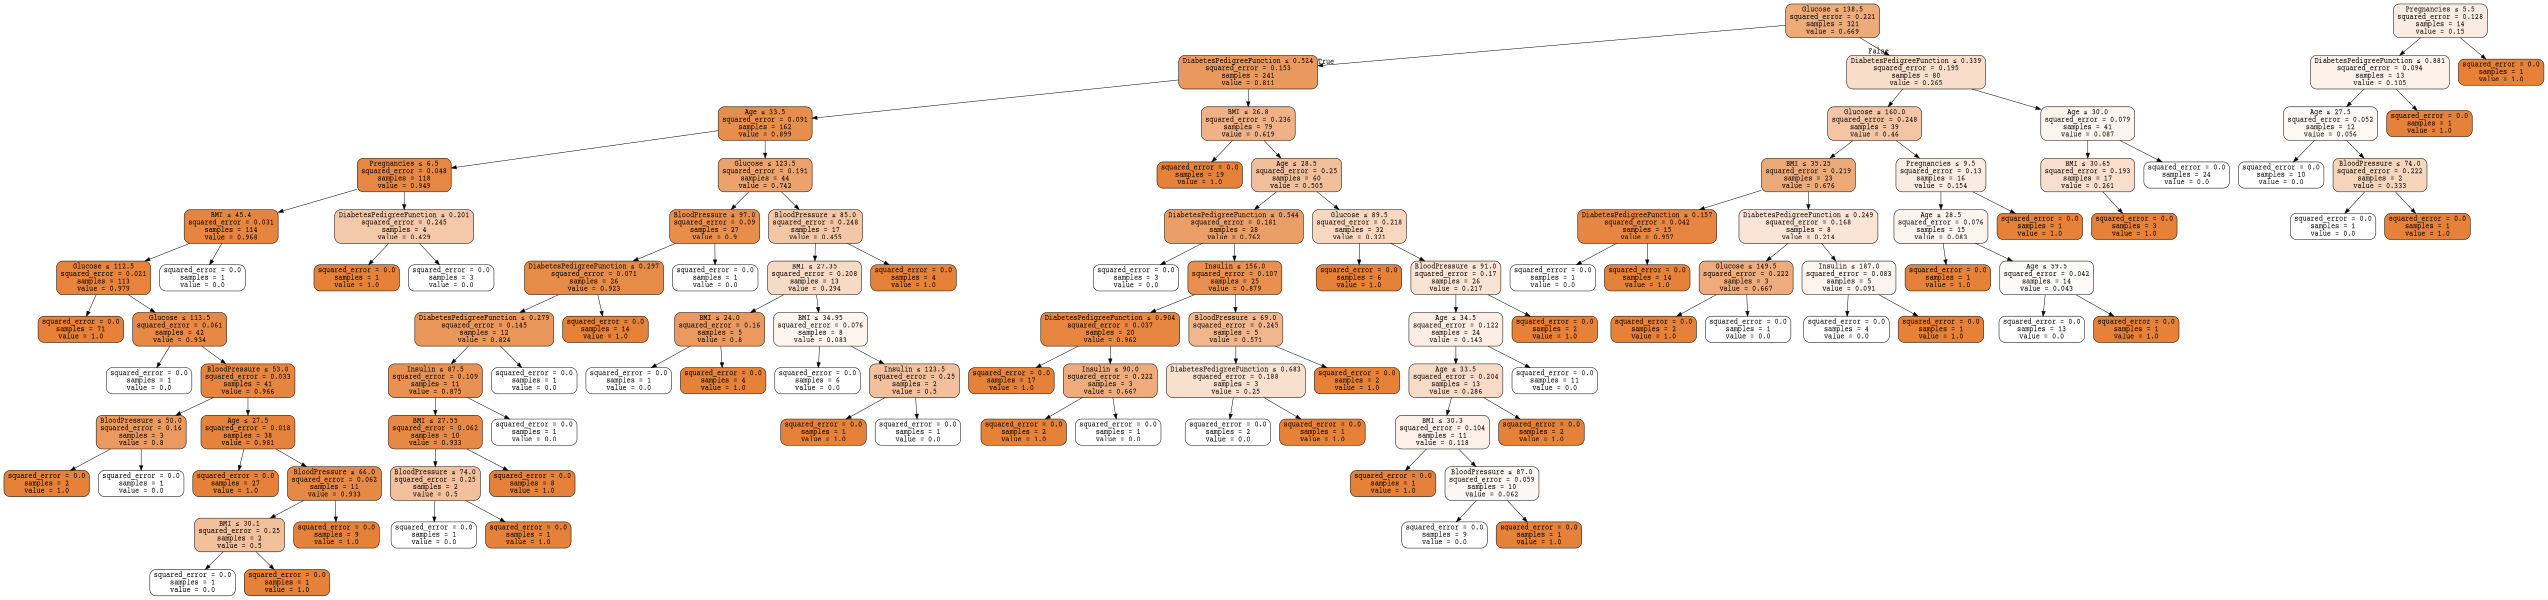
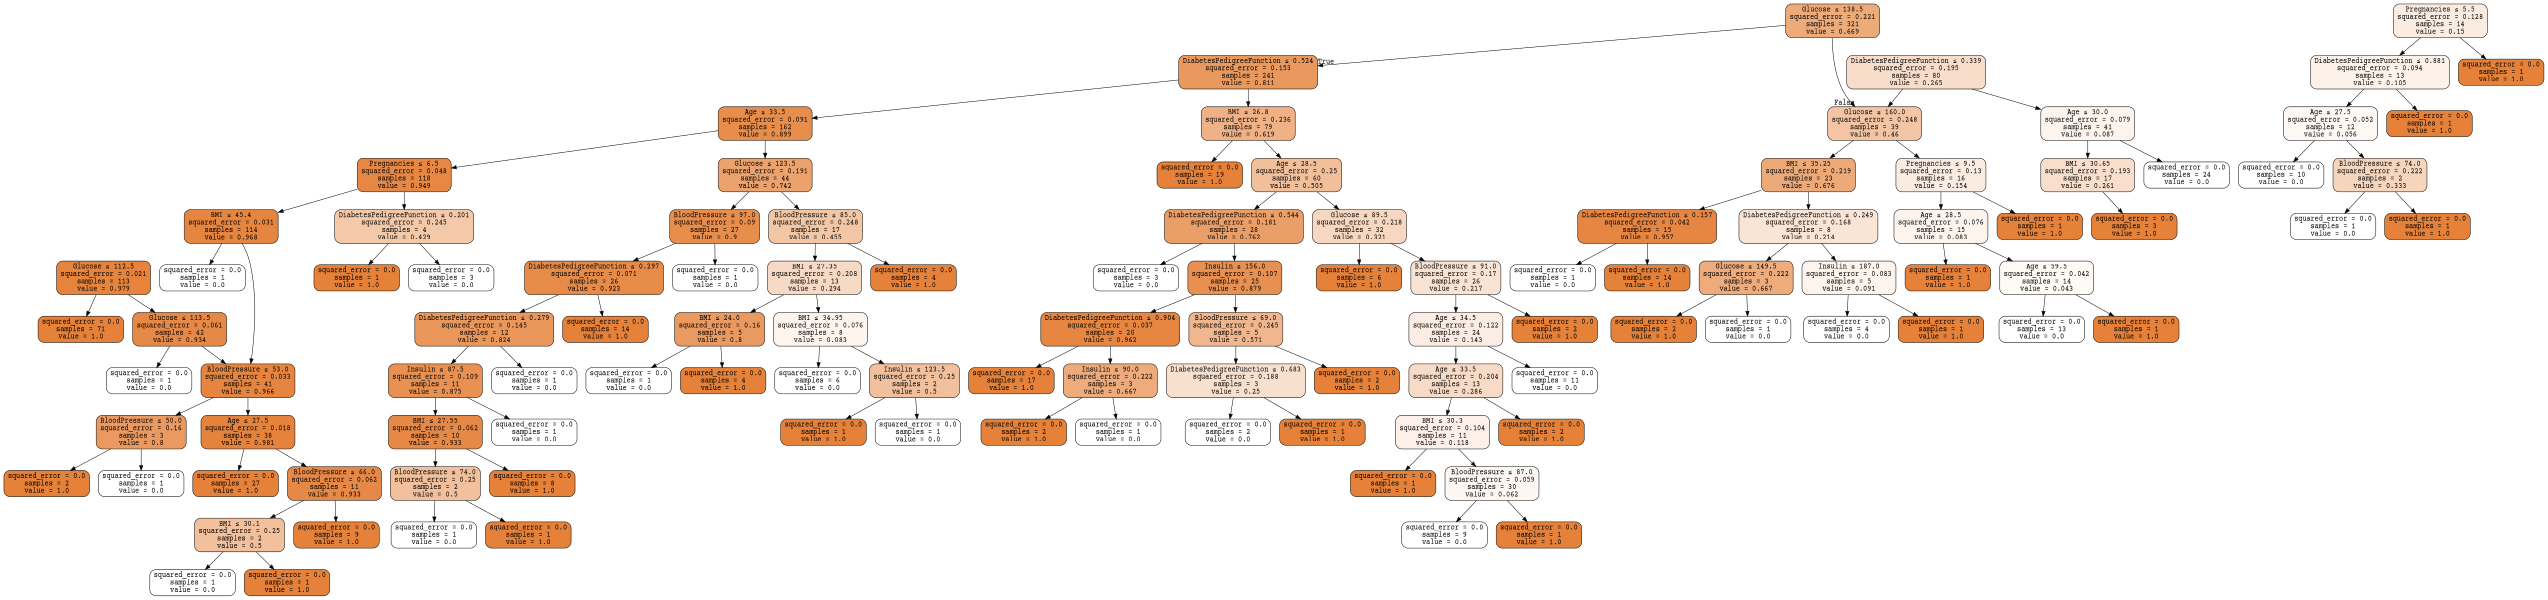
edge "Glucose ≤ 138.5" -> "DiabetesPedigreeFunction ≤ 0.339": now "Glucose ≤ 138.5" -> "Glucose ≤ 160.0"
edge "BMI ≤ 45.4" -> "Glucose ≤ 112.5": now "BMI ≤ 45.4" -> "BloodPressure ≤ 53.0"
node "BloodPressure ≤ 87.0": text "samples = 10" -> "samples = 30"
